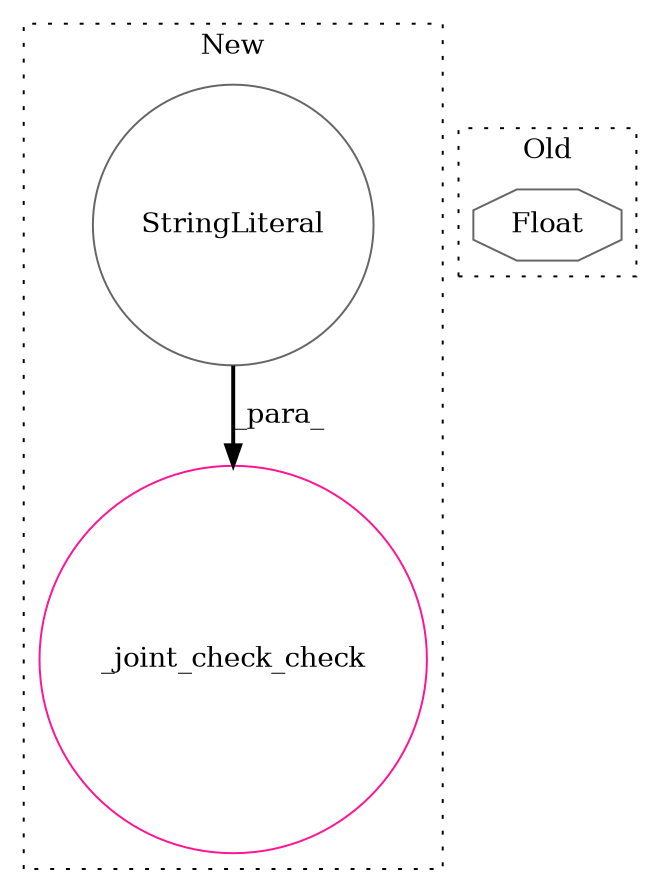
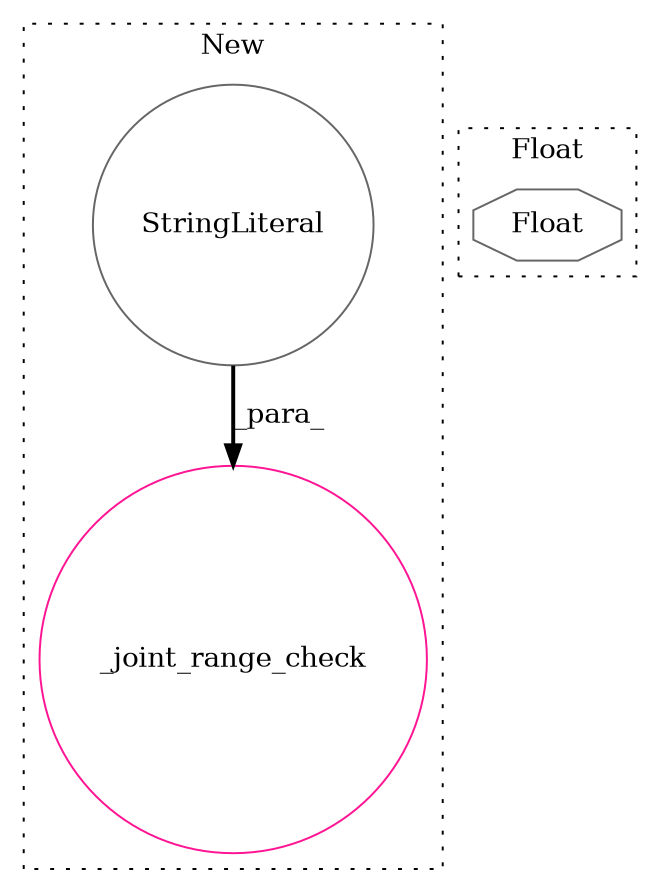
cluster "Old": label "Old" -> "Float"
node "_joint_check_check": label "_joint_check_check" -> "_joint_range_check"
